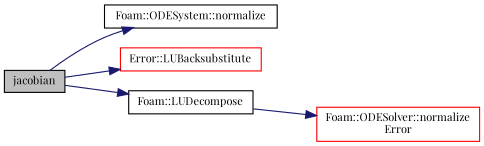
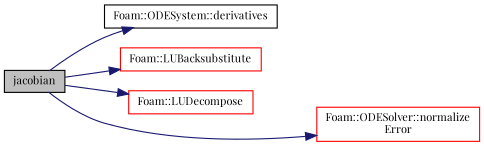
node "Foam::ODESystem::normalize": label "Foam::ODESystem::normalize" -> "Foam::ODESystem::derivatives"
node "Error::LUBacksubstitute": label "Error::LUBacksubstitute" -> "Foam::LUBacksubstitute"
node "Foam::LUDecompose": color black -> red
edge "Foam::LUDecompose" -> "Foam::ODESolver::normalize Error": now "jacobian" -> "Foam::ODESolver::normalize Error"
